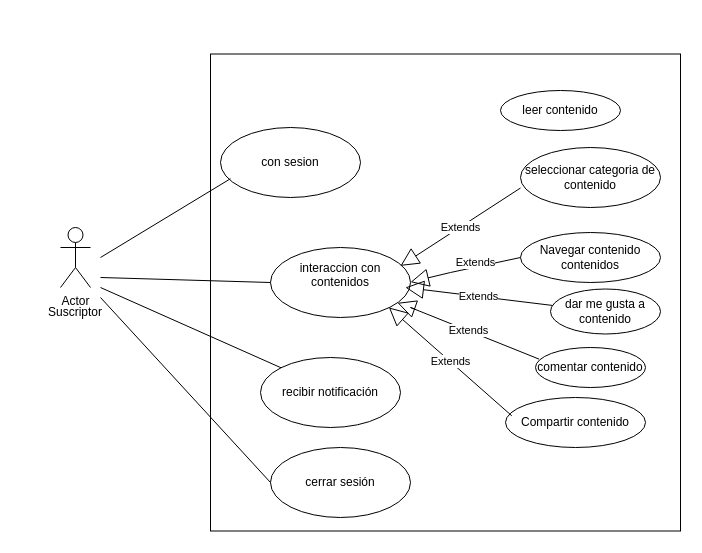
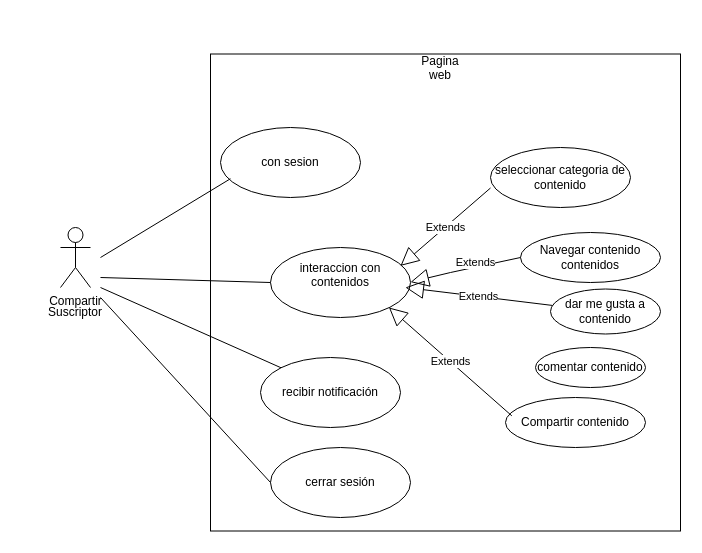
node "Pagina web": added
node "leer contenido": removed
node "seleccionar categoria de contenido": moved (591, 178) -> (561, 178)
node "Actor": label "Actor" -> "Compartir"
edge "comentar contenido" -> "interaccion con contenidos": removed, label "Extends"
